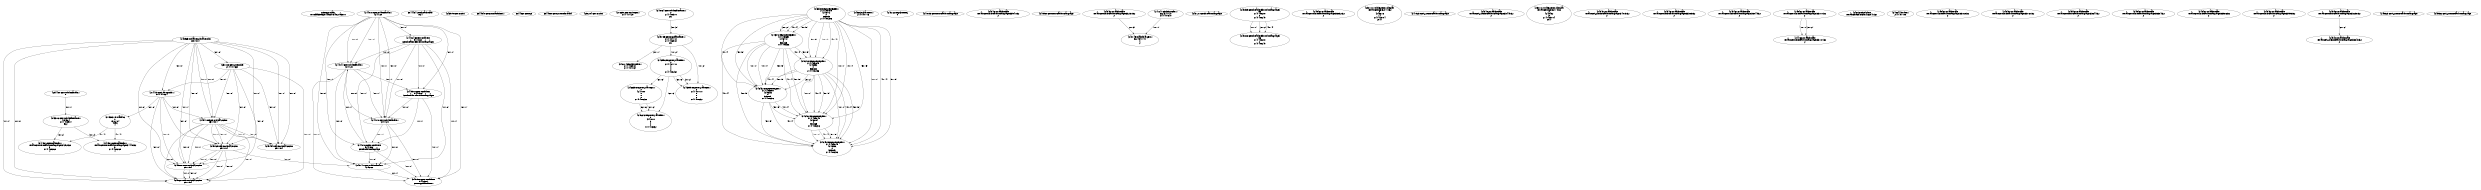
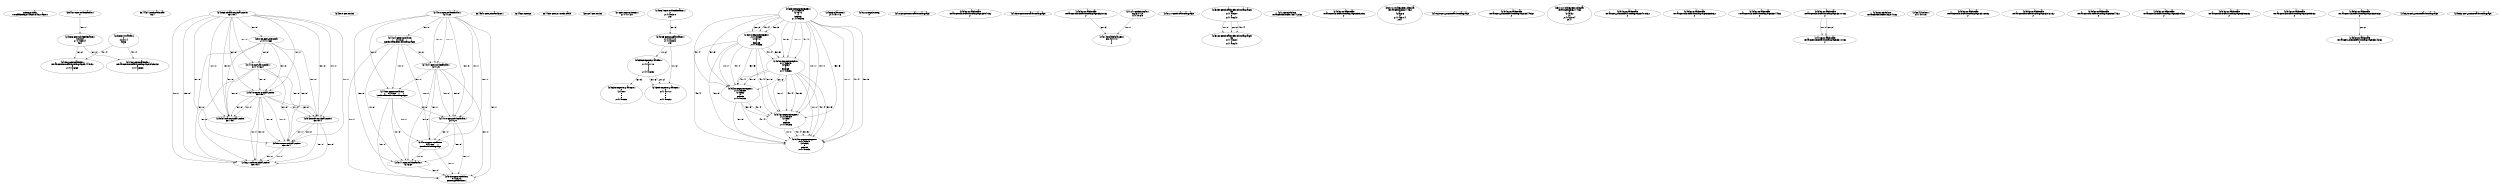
node "4247263.FindClose retval_FindFirstFileW_34412_32": added
node "4246014.FindFirstFileW 2147406542 2147407064": removed
edge "4244024.GetProcAddress 9441320 GetThreadPreferredUILanguages" -> "4244070.GetModuleHandleW 4244120": removed, label "(1-->0)"
edge "4214413.GetStartupInfoW 2147417624" -> "4215383.VirtualAlloc 0 1310704 9096 4": now "4214413.GetStartupInfoW 2147417624" -> "4245454.LeaveCriticalSection 6917004"
edge "4244076.GetProcAddress 9441320 GetThreadUILanguage" -> "4244044.GetModuleHandleW 4244120": reversed
node "4246676.RegQueryValueExW 0 4247000 0 0 0 2147408232": removed
edge "4245469.LeaveCriticalSection 6917004" -> "4245741.GetModuleHandleW 4246160": now "4244050.GetProcAddress 9441320 SetThreadPreferredUILanguages" -> "4245741.GetModuleHandleW 4246160"
